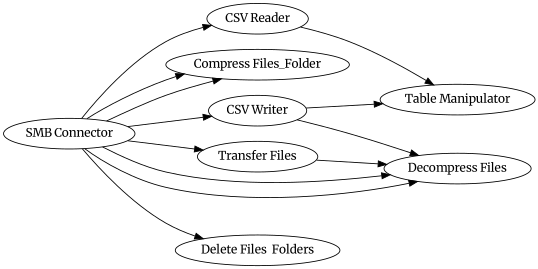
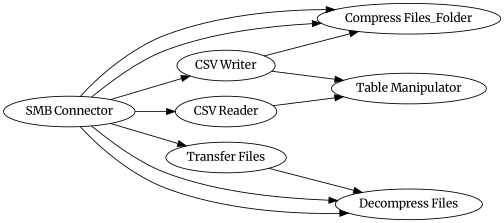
edge "CSV Writer" -> "Decompress Files": now "CSV Writer" -> "Compress Files_Folder"
node "Delete Files_Folders": removed
